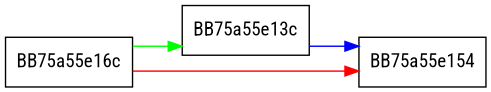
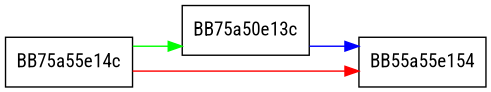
node "BB75a55e13c": label "BB75a55e13c" -> "BB75a50e13c"
node "BB75a55e16c": label "BB75a55e16c" -> "BB75a55e14c"
node "BB75a55e154": label "BB75a55e154" -> "BB55a55e154"
